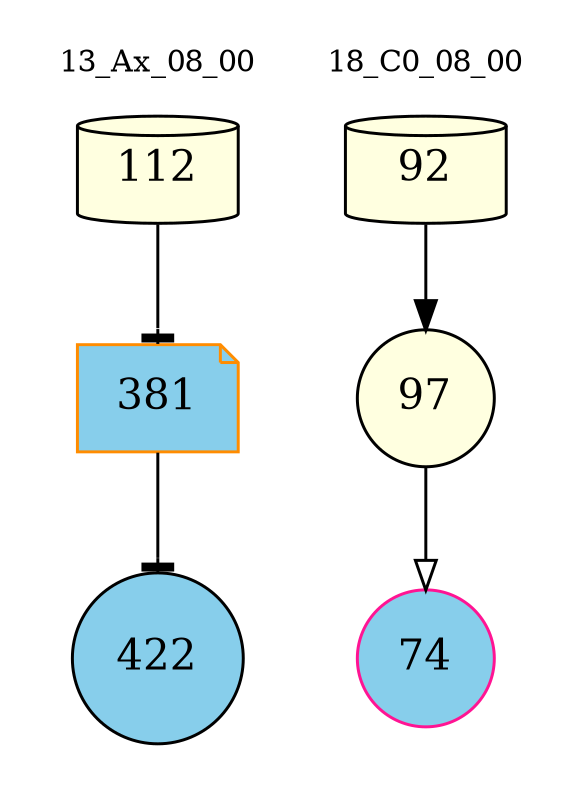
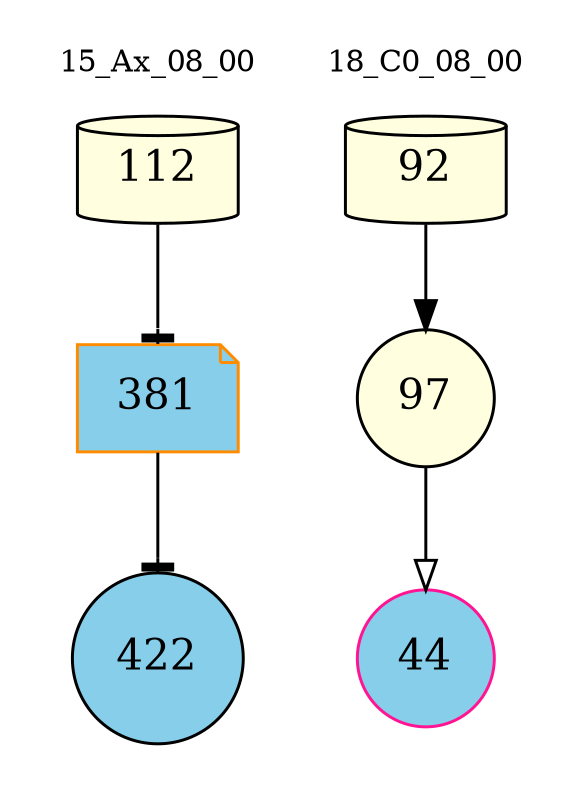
cluster "13_Ax_08_00": label "13_Ax_08_00" -> "15_Ax_08_00"
node "74": label "74" -> "44"
